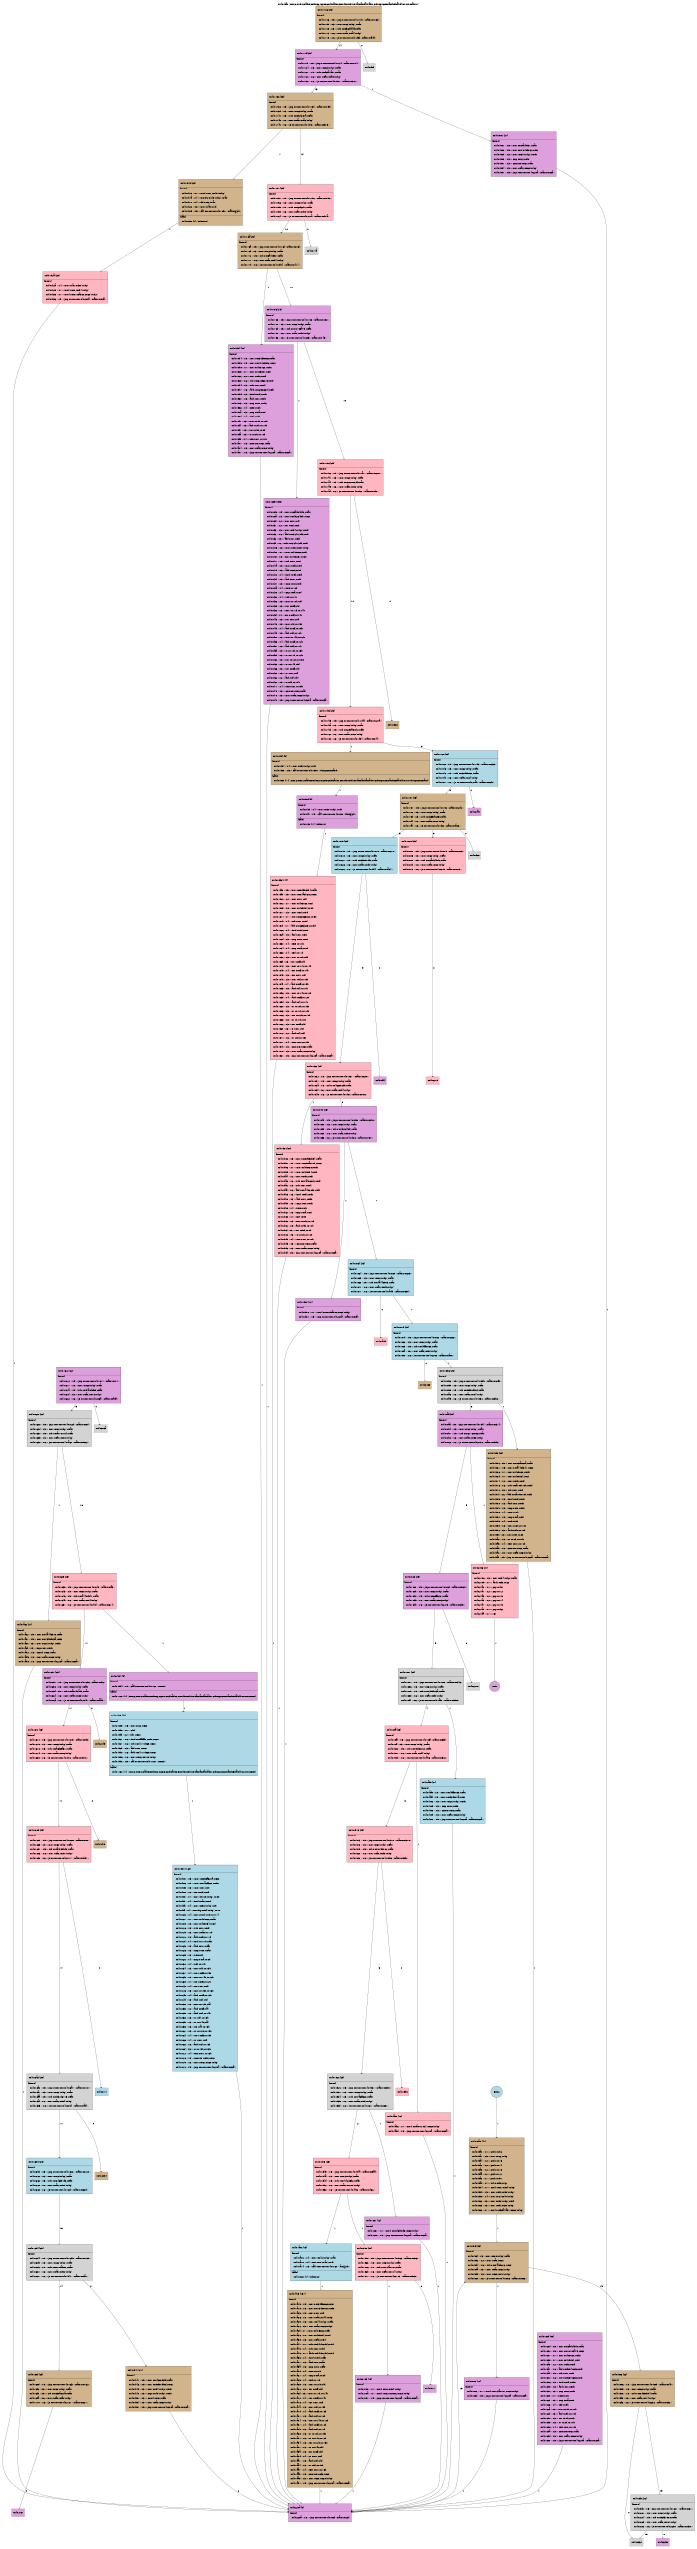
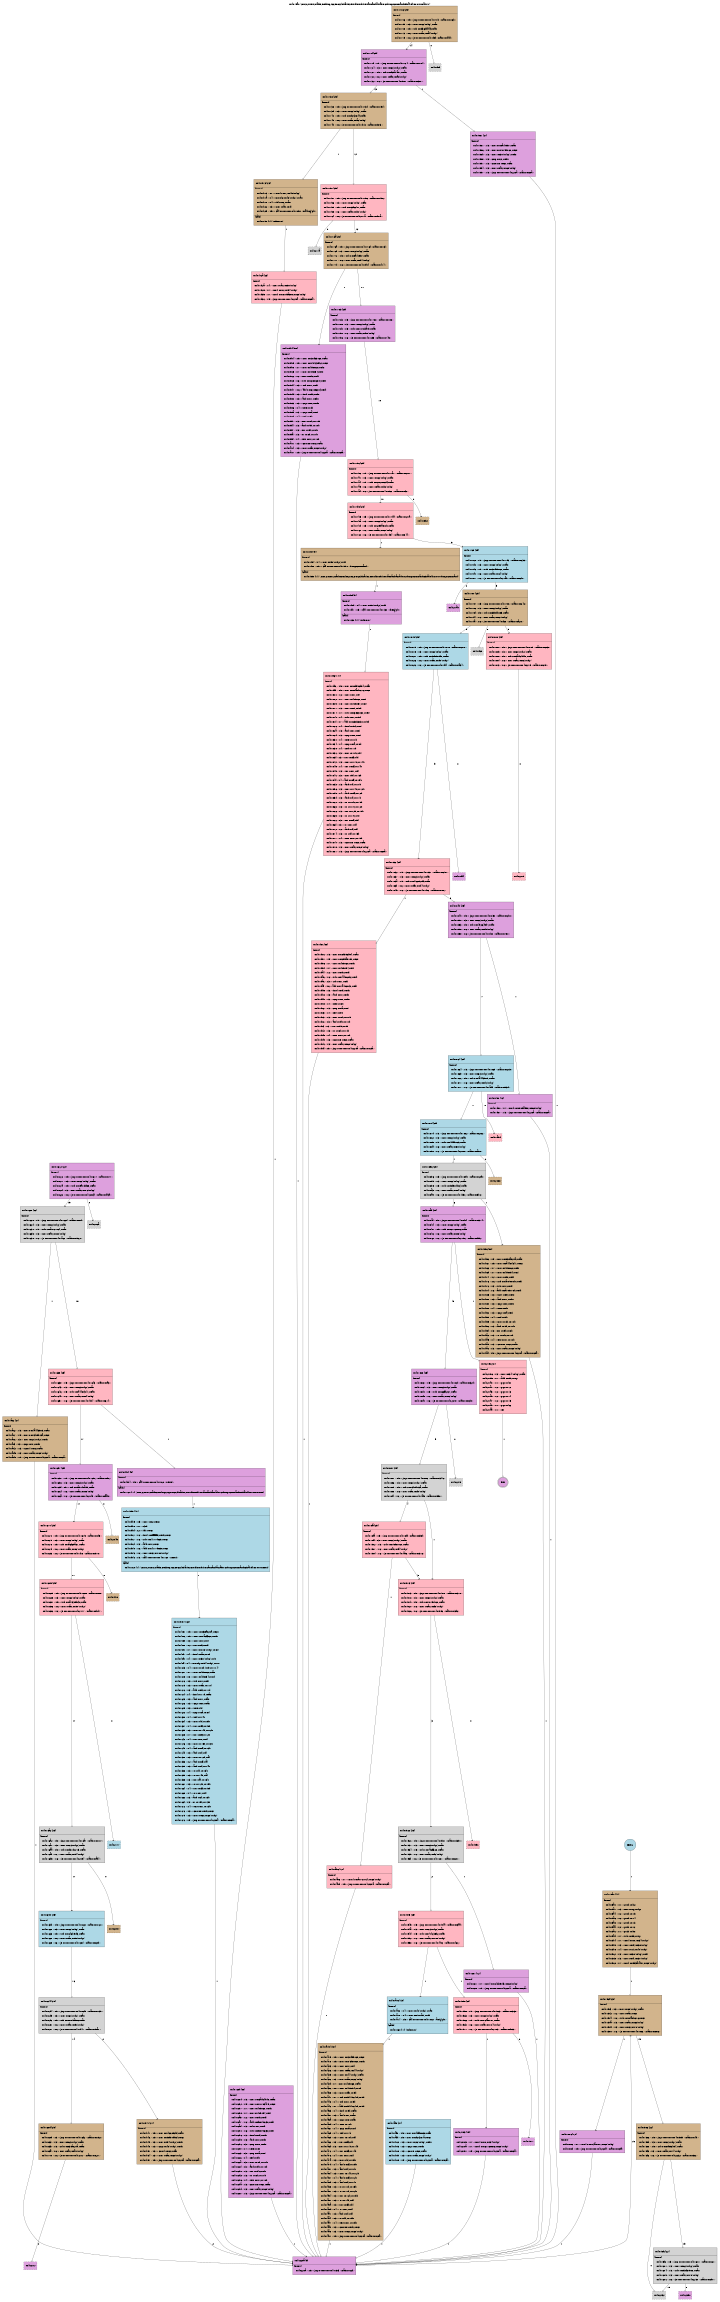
node "0x401ce5 [155]": removed
edge "0x4018e1 [25]" -> "0x401af8 [27]": now "0x4018e1 [25]" -> "0x401913 [25]"
